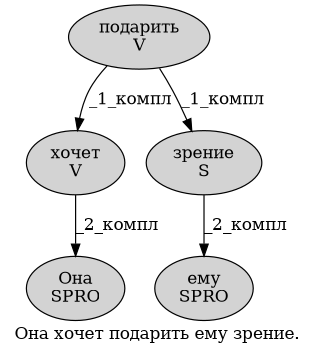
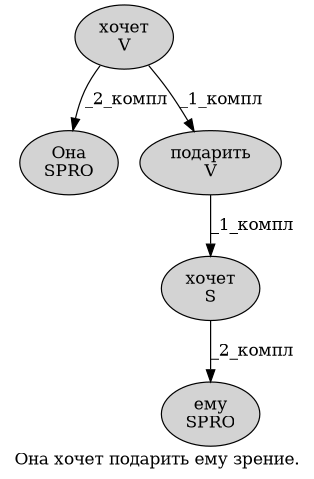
edge "подарить V" -> "хочет V": reversed
node "зрение S": label "зрение S" -> "хочет S"
